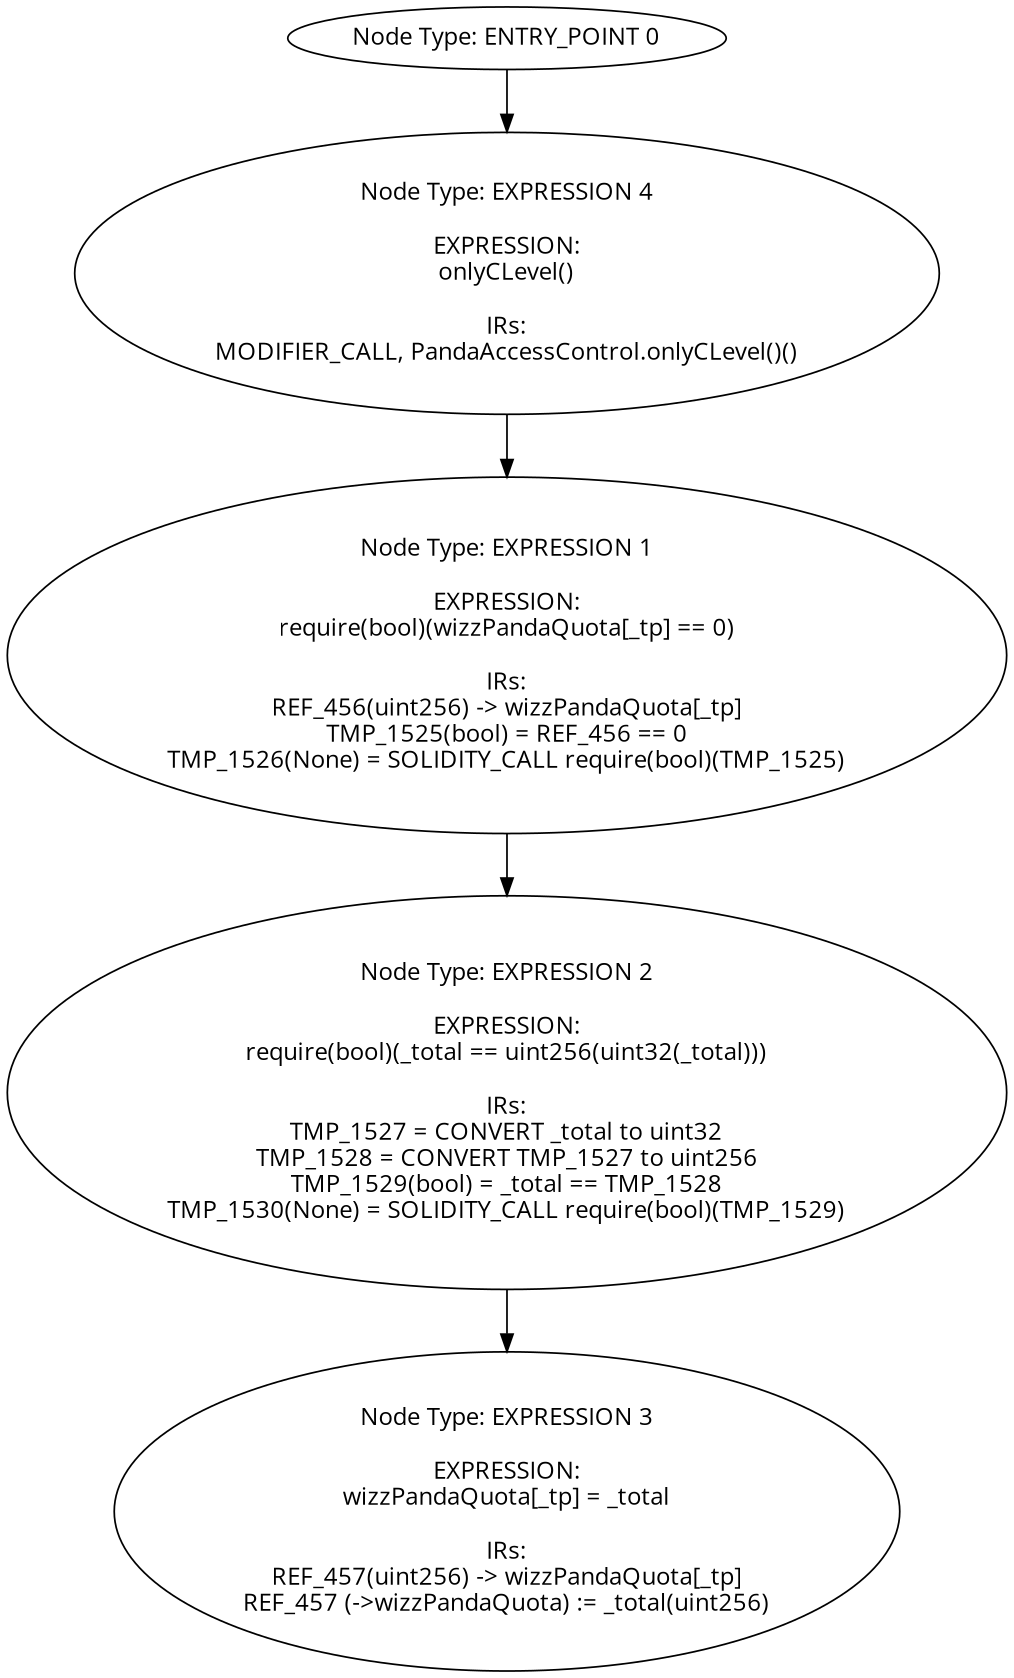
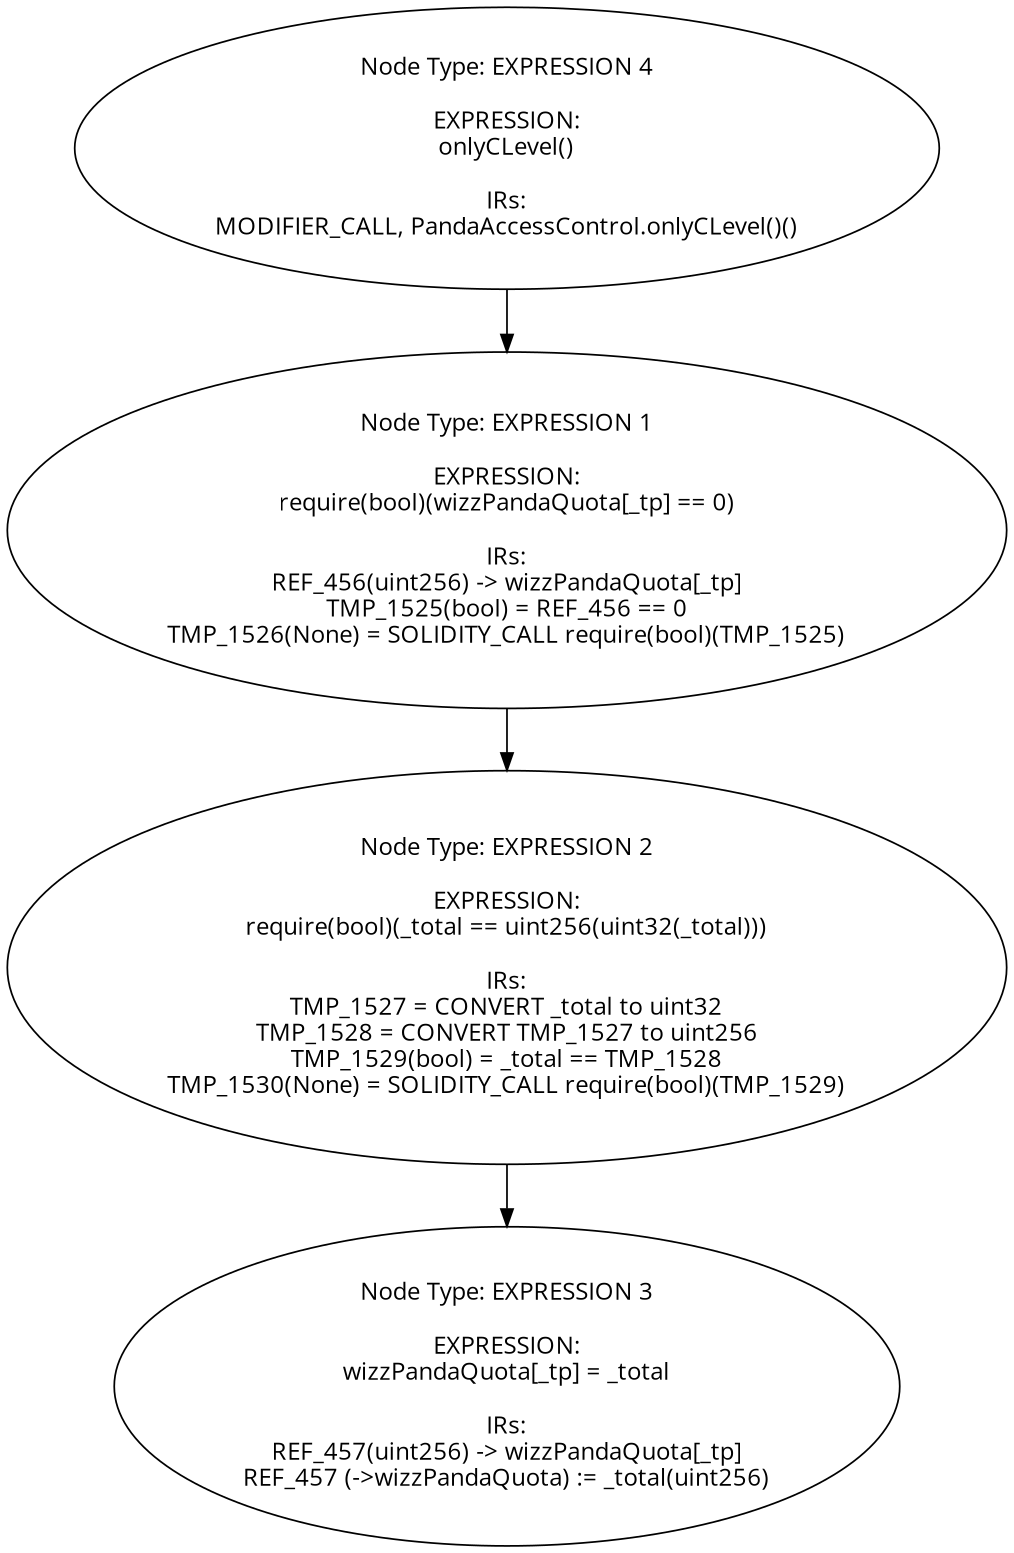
node "Node Type: ENTRY_POINT 0": removed
